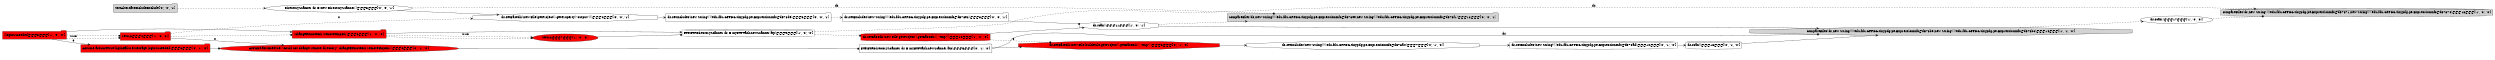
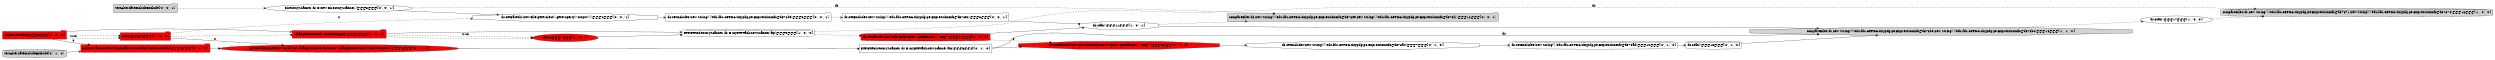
node "testAlternateIncludeExclude['0', '1', '0']": added
